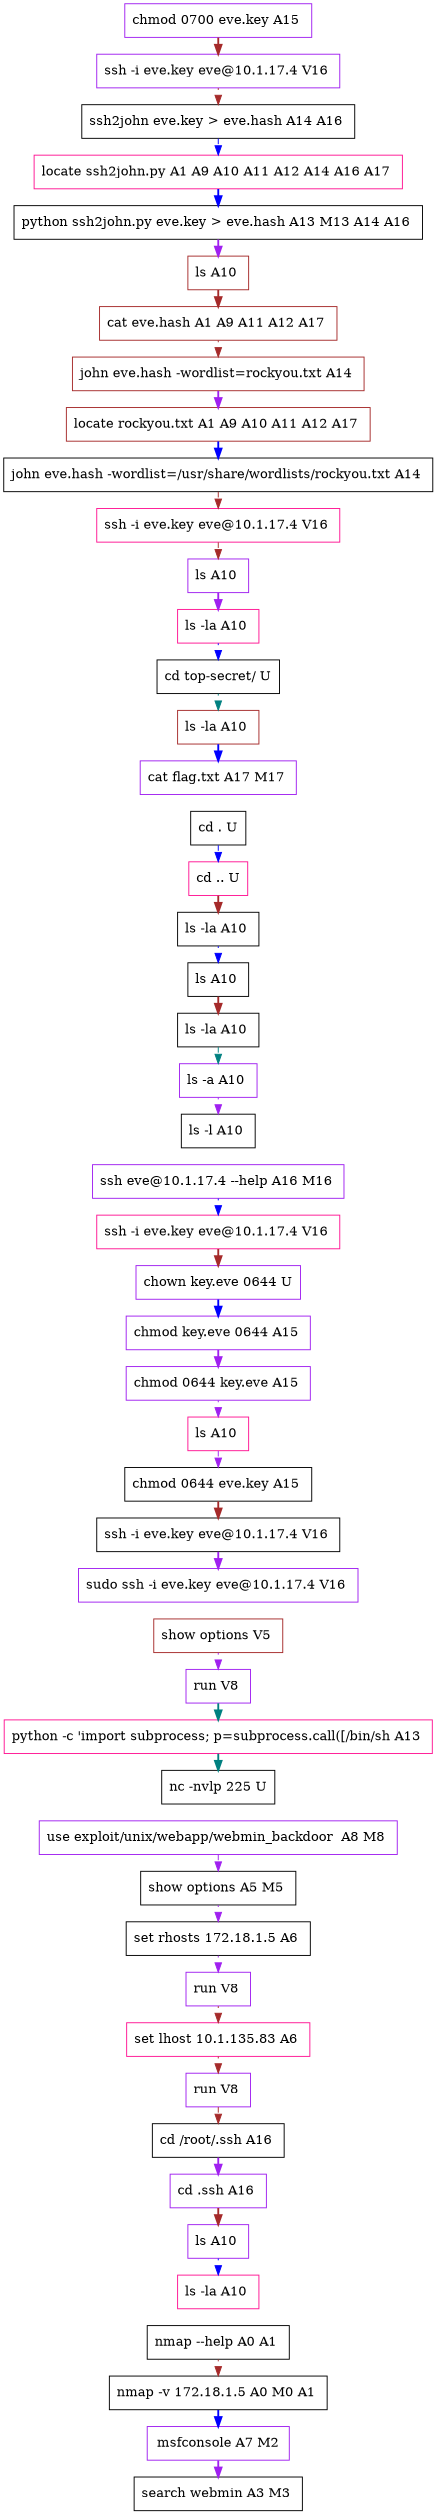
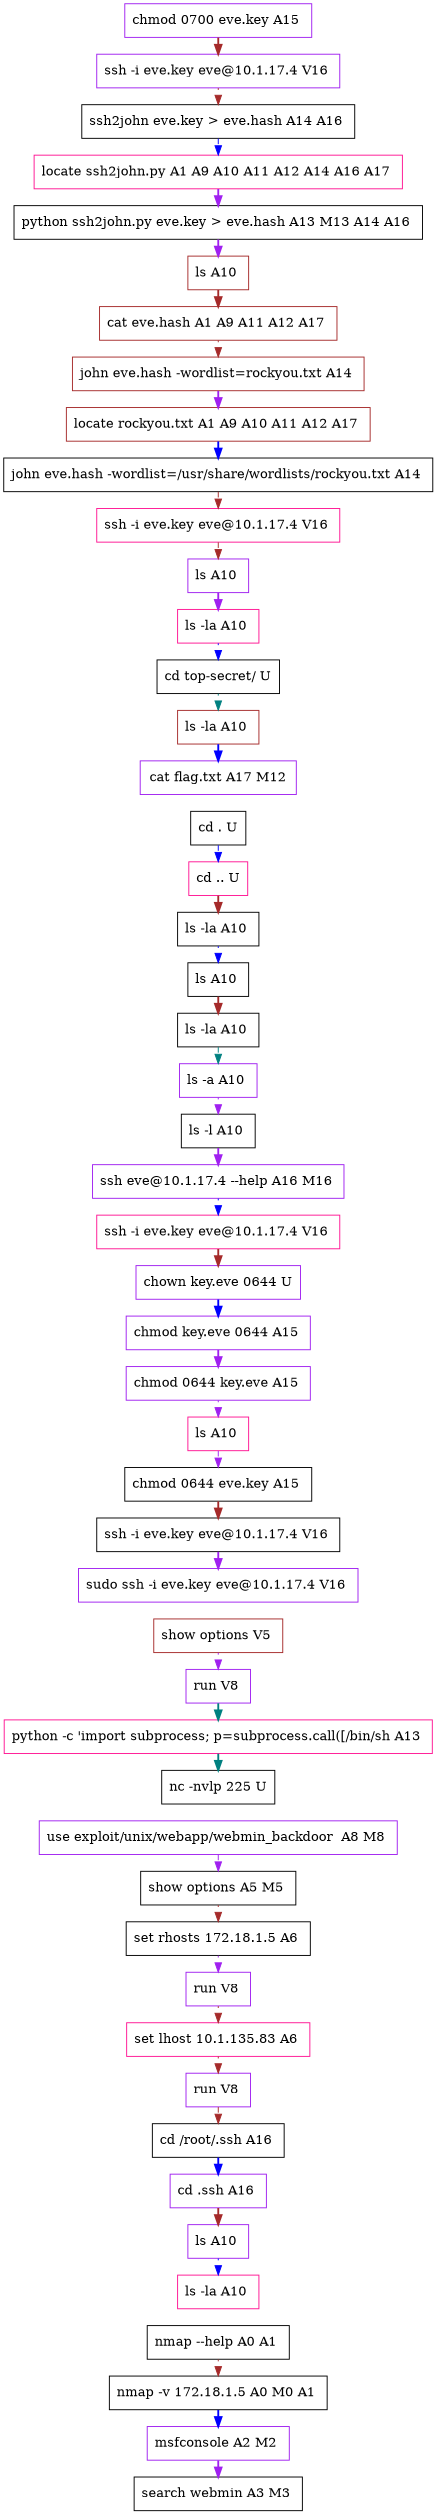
edge "locate ssh2john.py A1 A9 A10 A11 A12 A14 A16 A17" -> "python ssh2john.py eve.key > eve.hash A13 M13 A14 A16": color blue -> purple
node "cat flag.txt A17 M17": label "cat flag.txt A17 M17" -> "cat flag.txt A17 M12"
edge "ls -l A10" -> "ssh eve@10.1.17.4 --help A16 M16": added
edge "show options A5 M5" -> "set rhosts 172.18.1.5 A6": color purple -> brown
edge "cd /root/.ssh A16" -> "cd .ssh A16": color purple -> blue
node "msfconsole A7 M2": label "msfconsole A7 M2" -> "msfconsole A2 M2"
